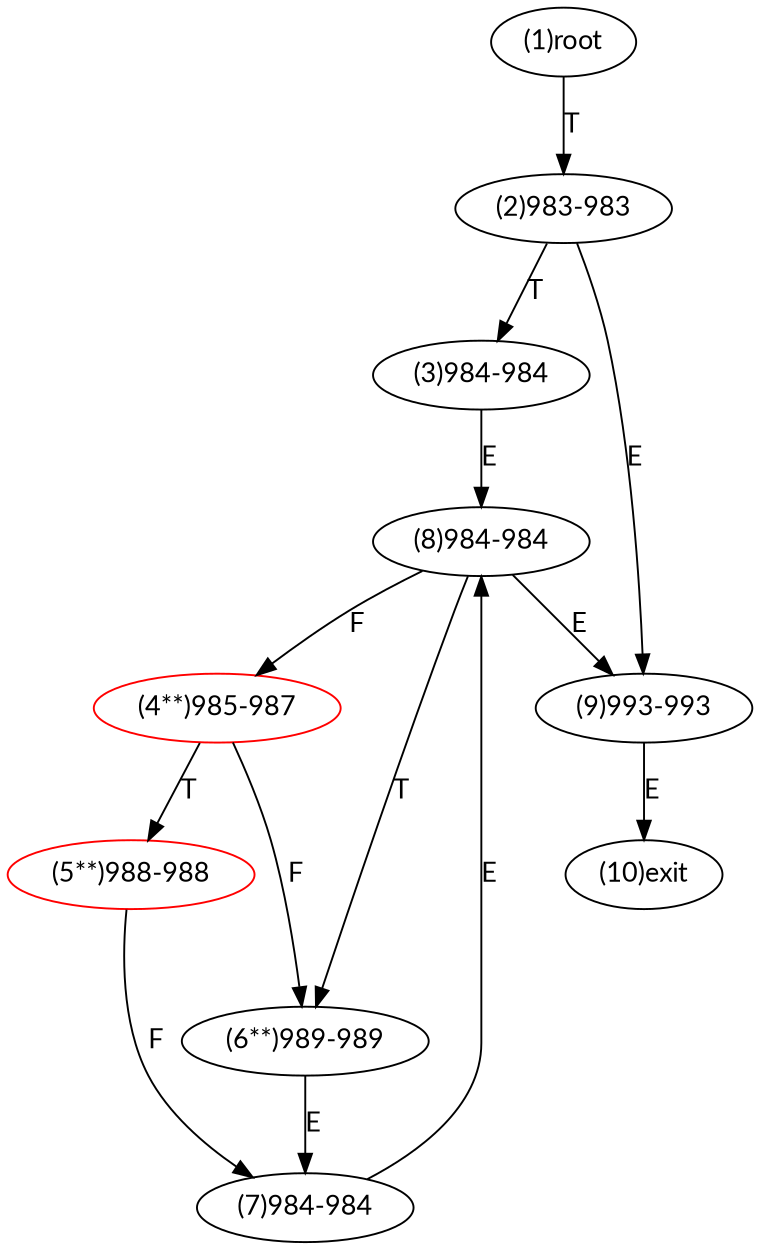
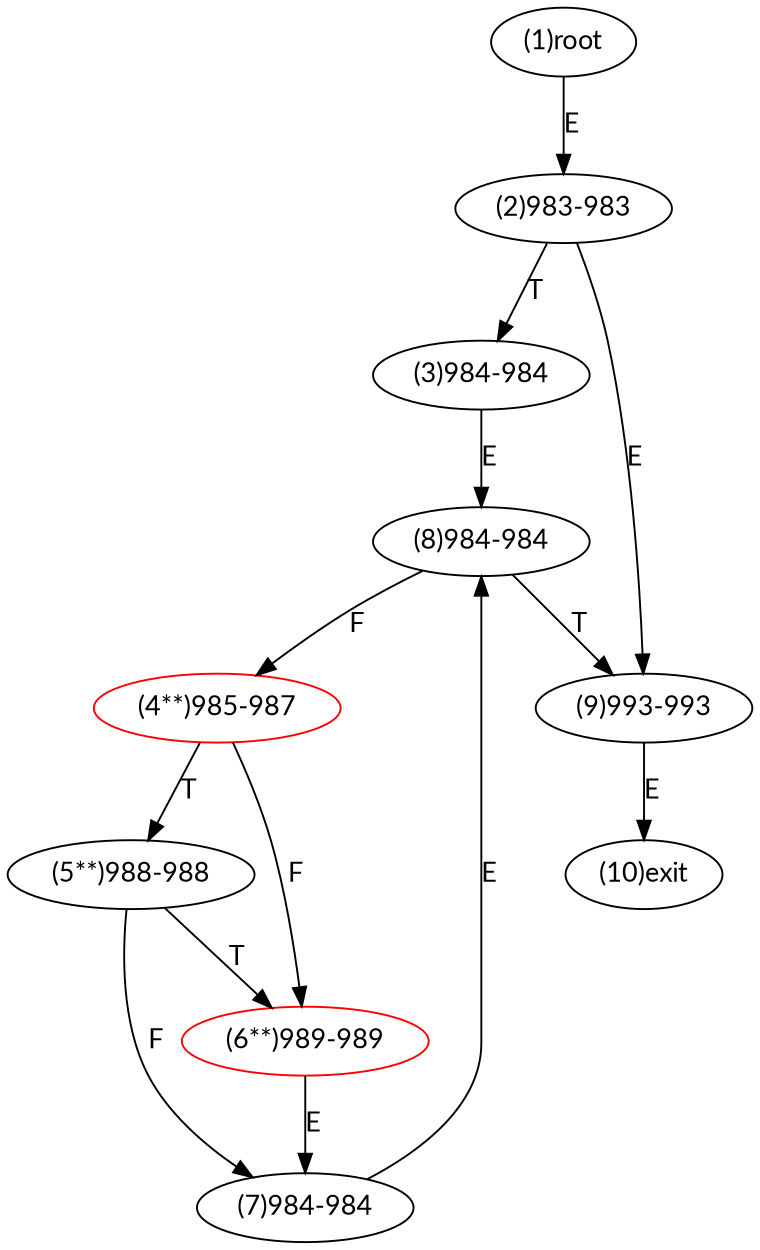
edge "(1)root" -> "(2)983-983": label "T" -> "E"
edge "(8)984-984" -> "(9)993-993": label "E" -> "T"
edge "(8)984-984" -> "(6**)989-989": now "(5**)988-988" -> "(6**)989-989"
node "(5**)988-988": color red -> black
node "(6**)989-989": color black -> red
